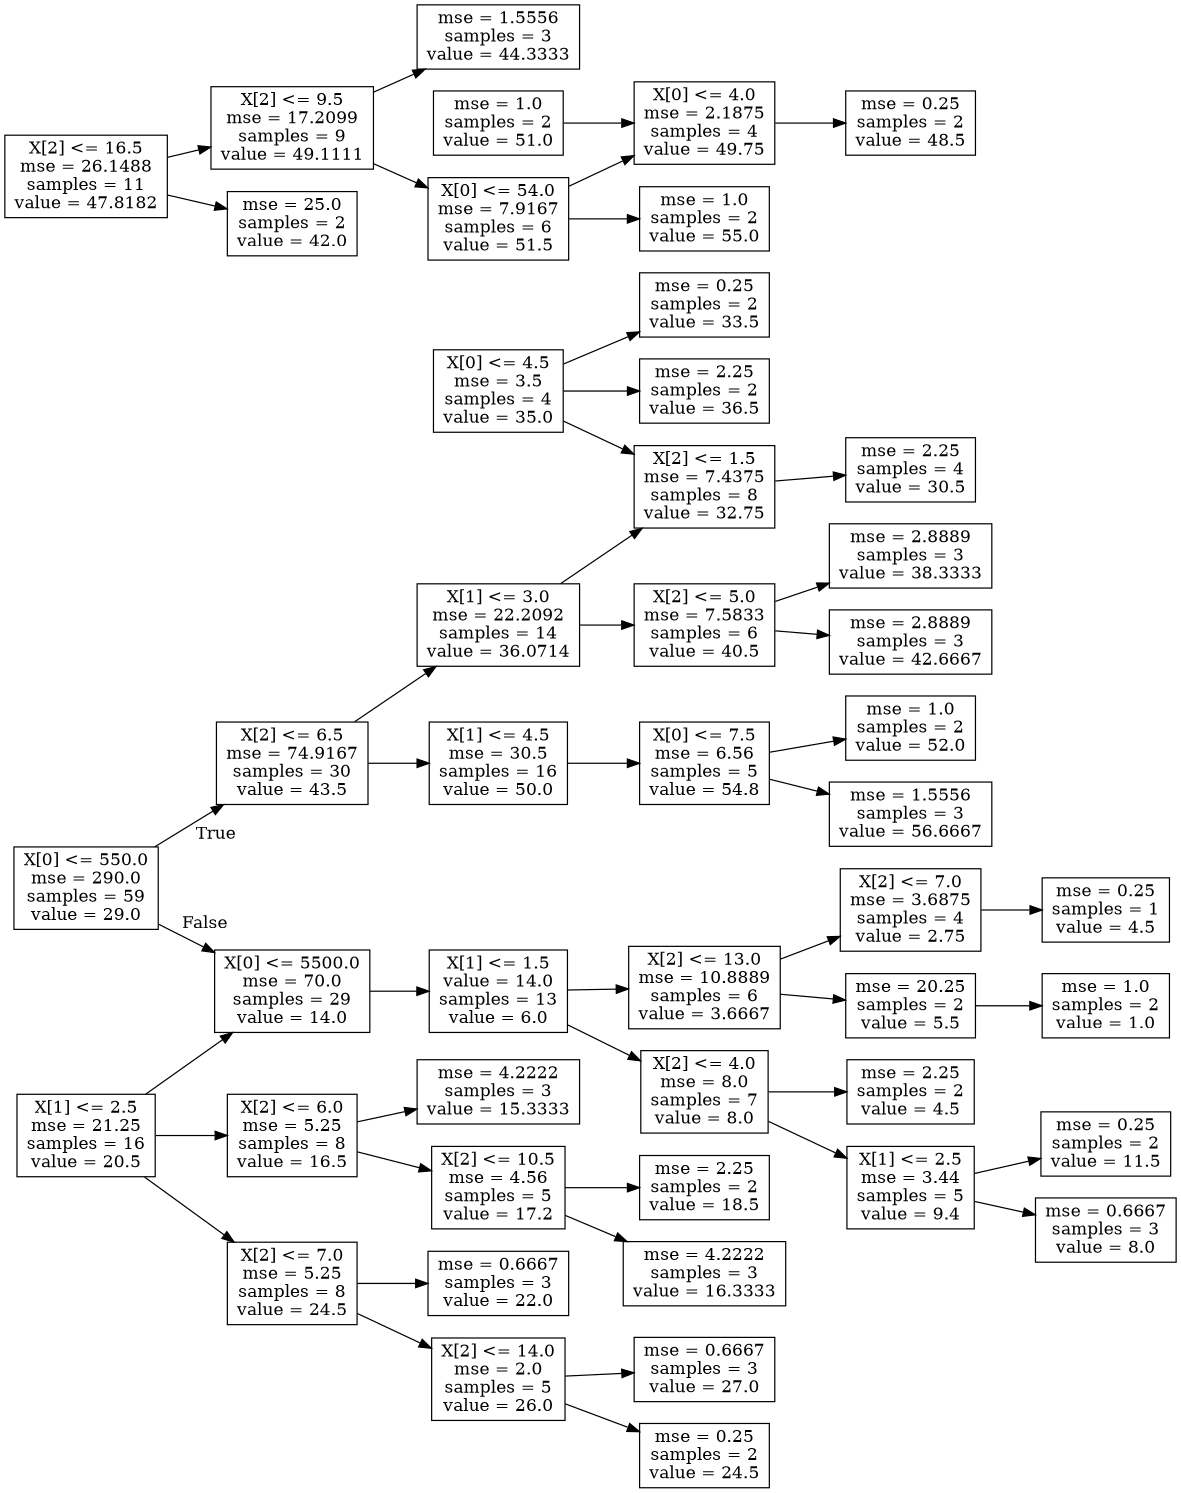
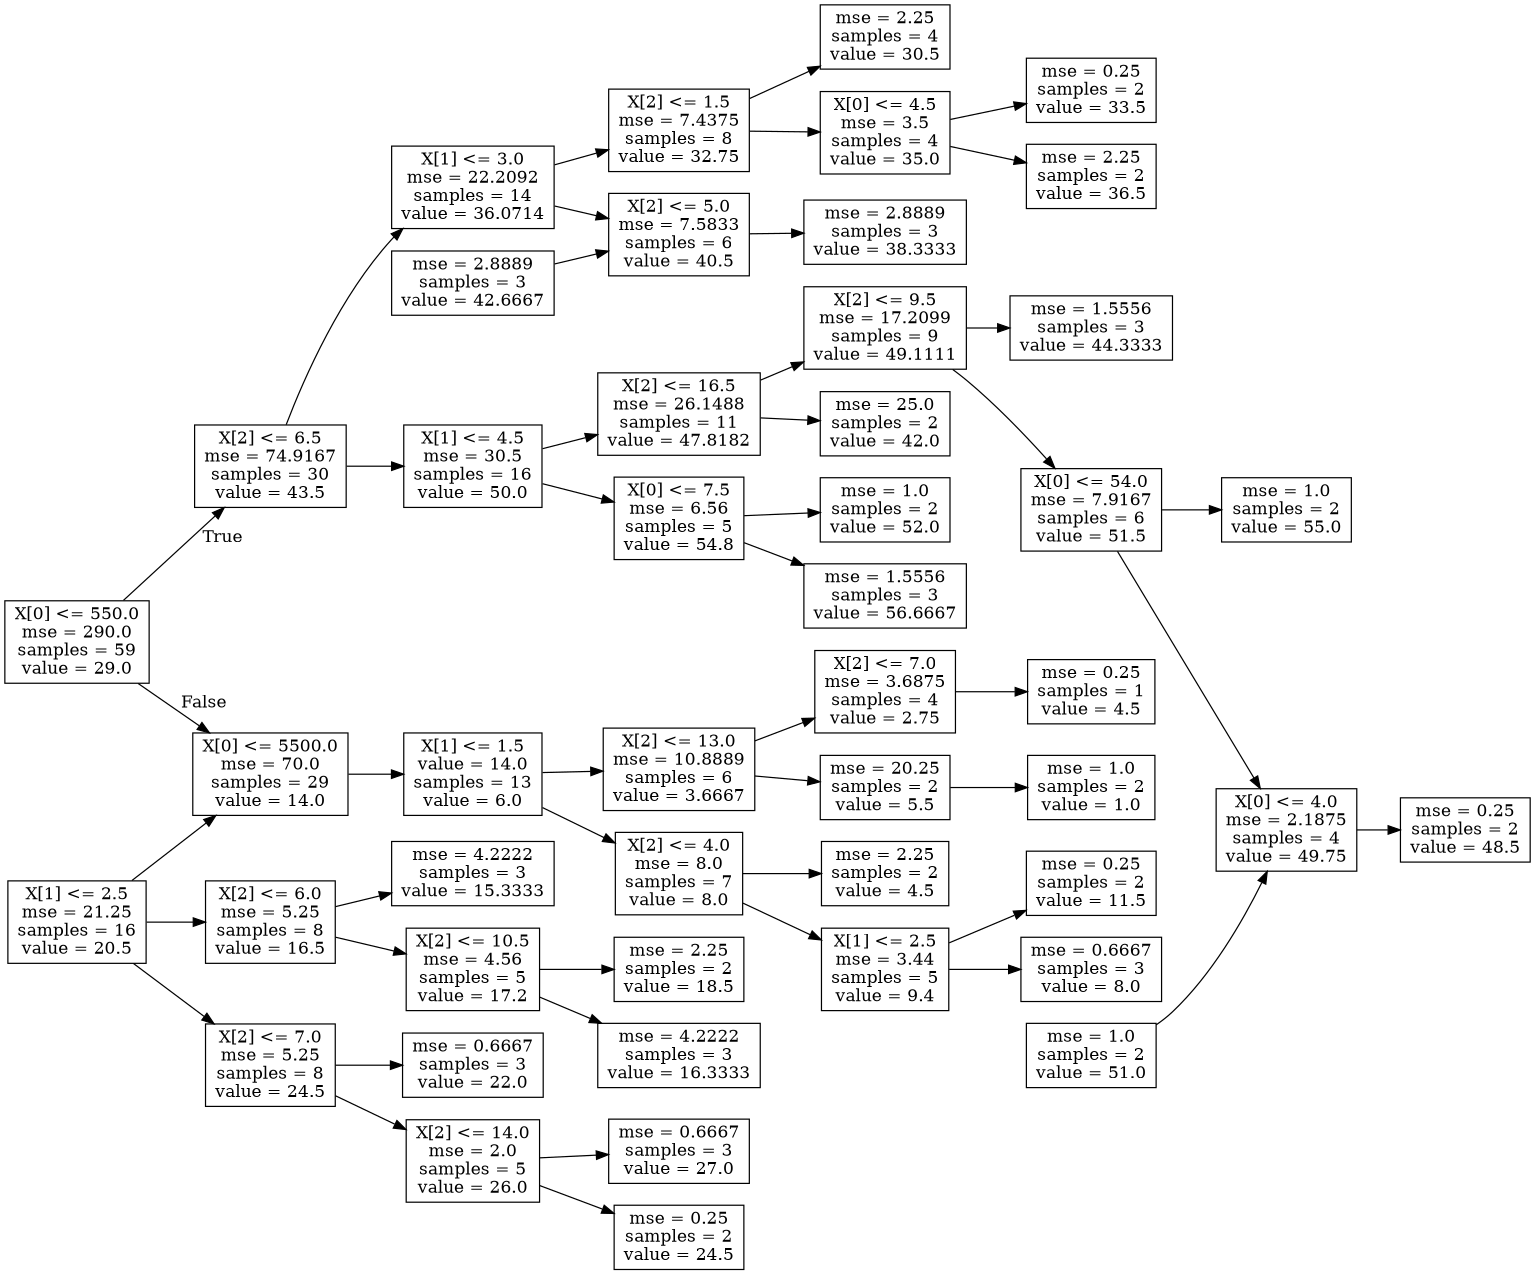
edge "X[0] <= 4.5 mse = 3.5 samples = 4 value = 35.0" -> "X[2] <= 1.5 mse = 7.4375 samples = 8 value = 32.75": reversed
edge "X[1] <= 4.5 mse = 30.5 samples = 16 value = 50.0" -> "X[2] <= 16.5 mse = 26.1488 samples = 11 value = 47.8182": added
edge "X[2] <= 5.0 mse = 7.5833 samples = 6 value = 40.5" -> "mse = 2.8889 samples = 3 value = 42.6667": reversed
